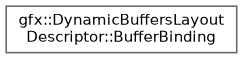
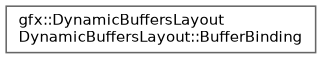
node "gfx::DynamicBuffersLayout Descriptor::BufferBinding": label "gfx::DynamicBuffersLayout Descriptor::BufferBinding" -> "gfx::DynamicBuffersLayout DynamicBuffersLayout::BufferBinding"
